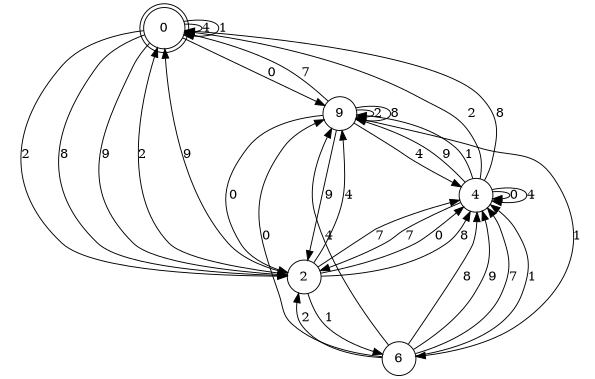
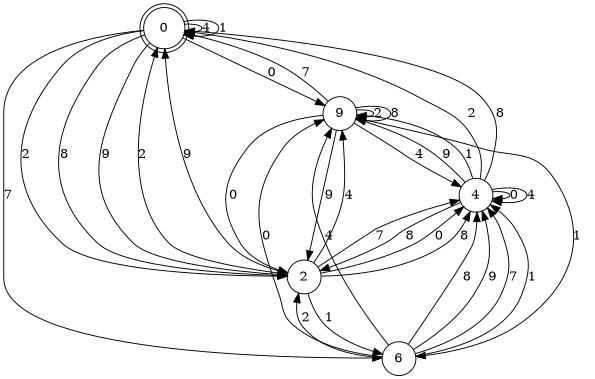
edge "4" -> "2": label "7" -> "8"
edge "0" -> "6": added, label "7"
